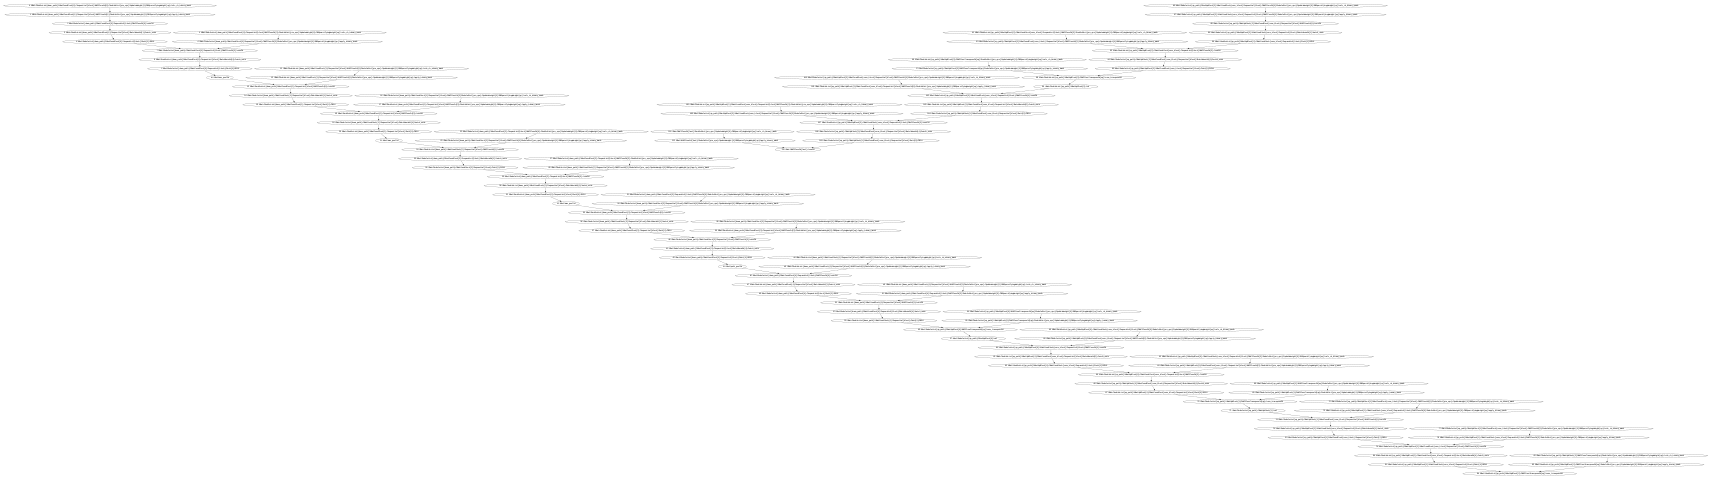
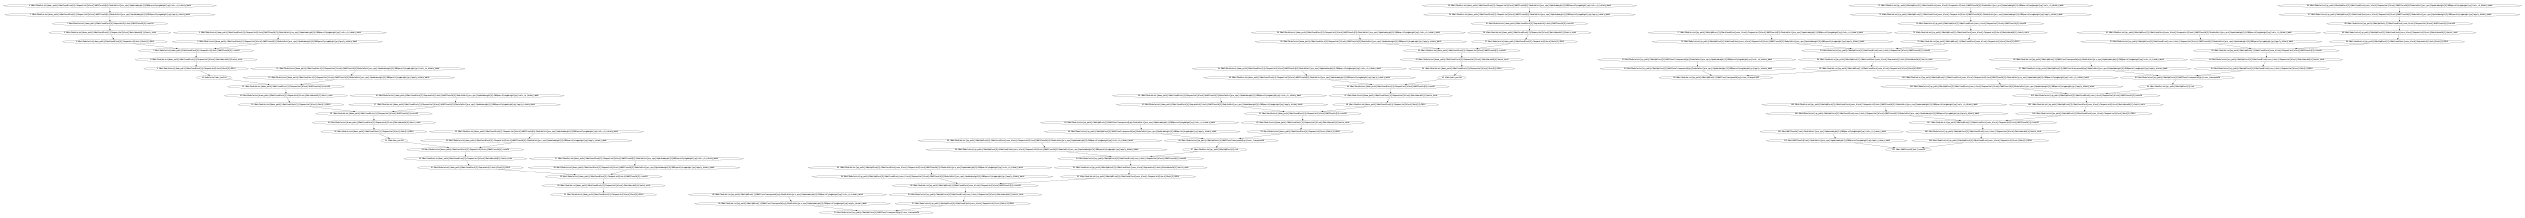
node "10 UNet/max_pool2d": label "10 UNet/max_pool2d" -> "10 ModuleList/max_pool2d"
node "32 UNet/max_pool2d": removed
node "71 UNet/ModuleList[up_path]/UNetUpBlock[1]/cat": removed
